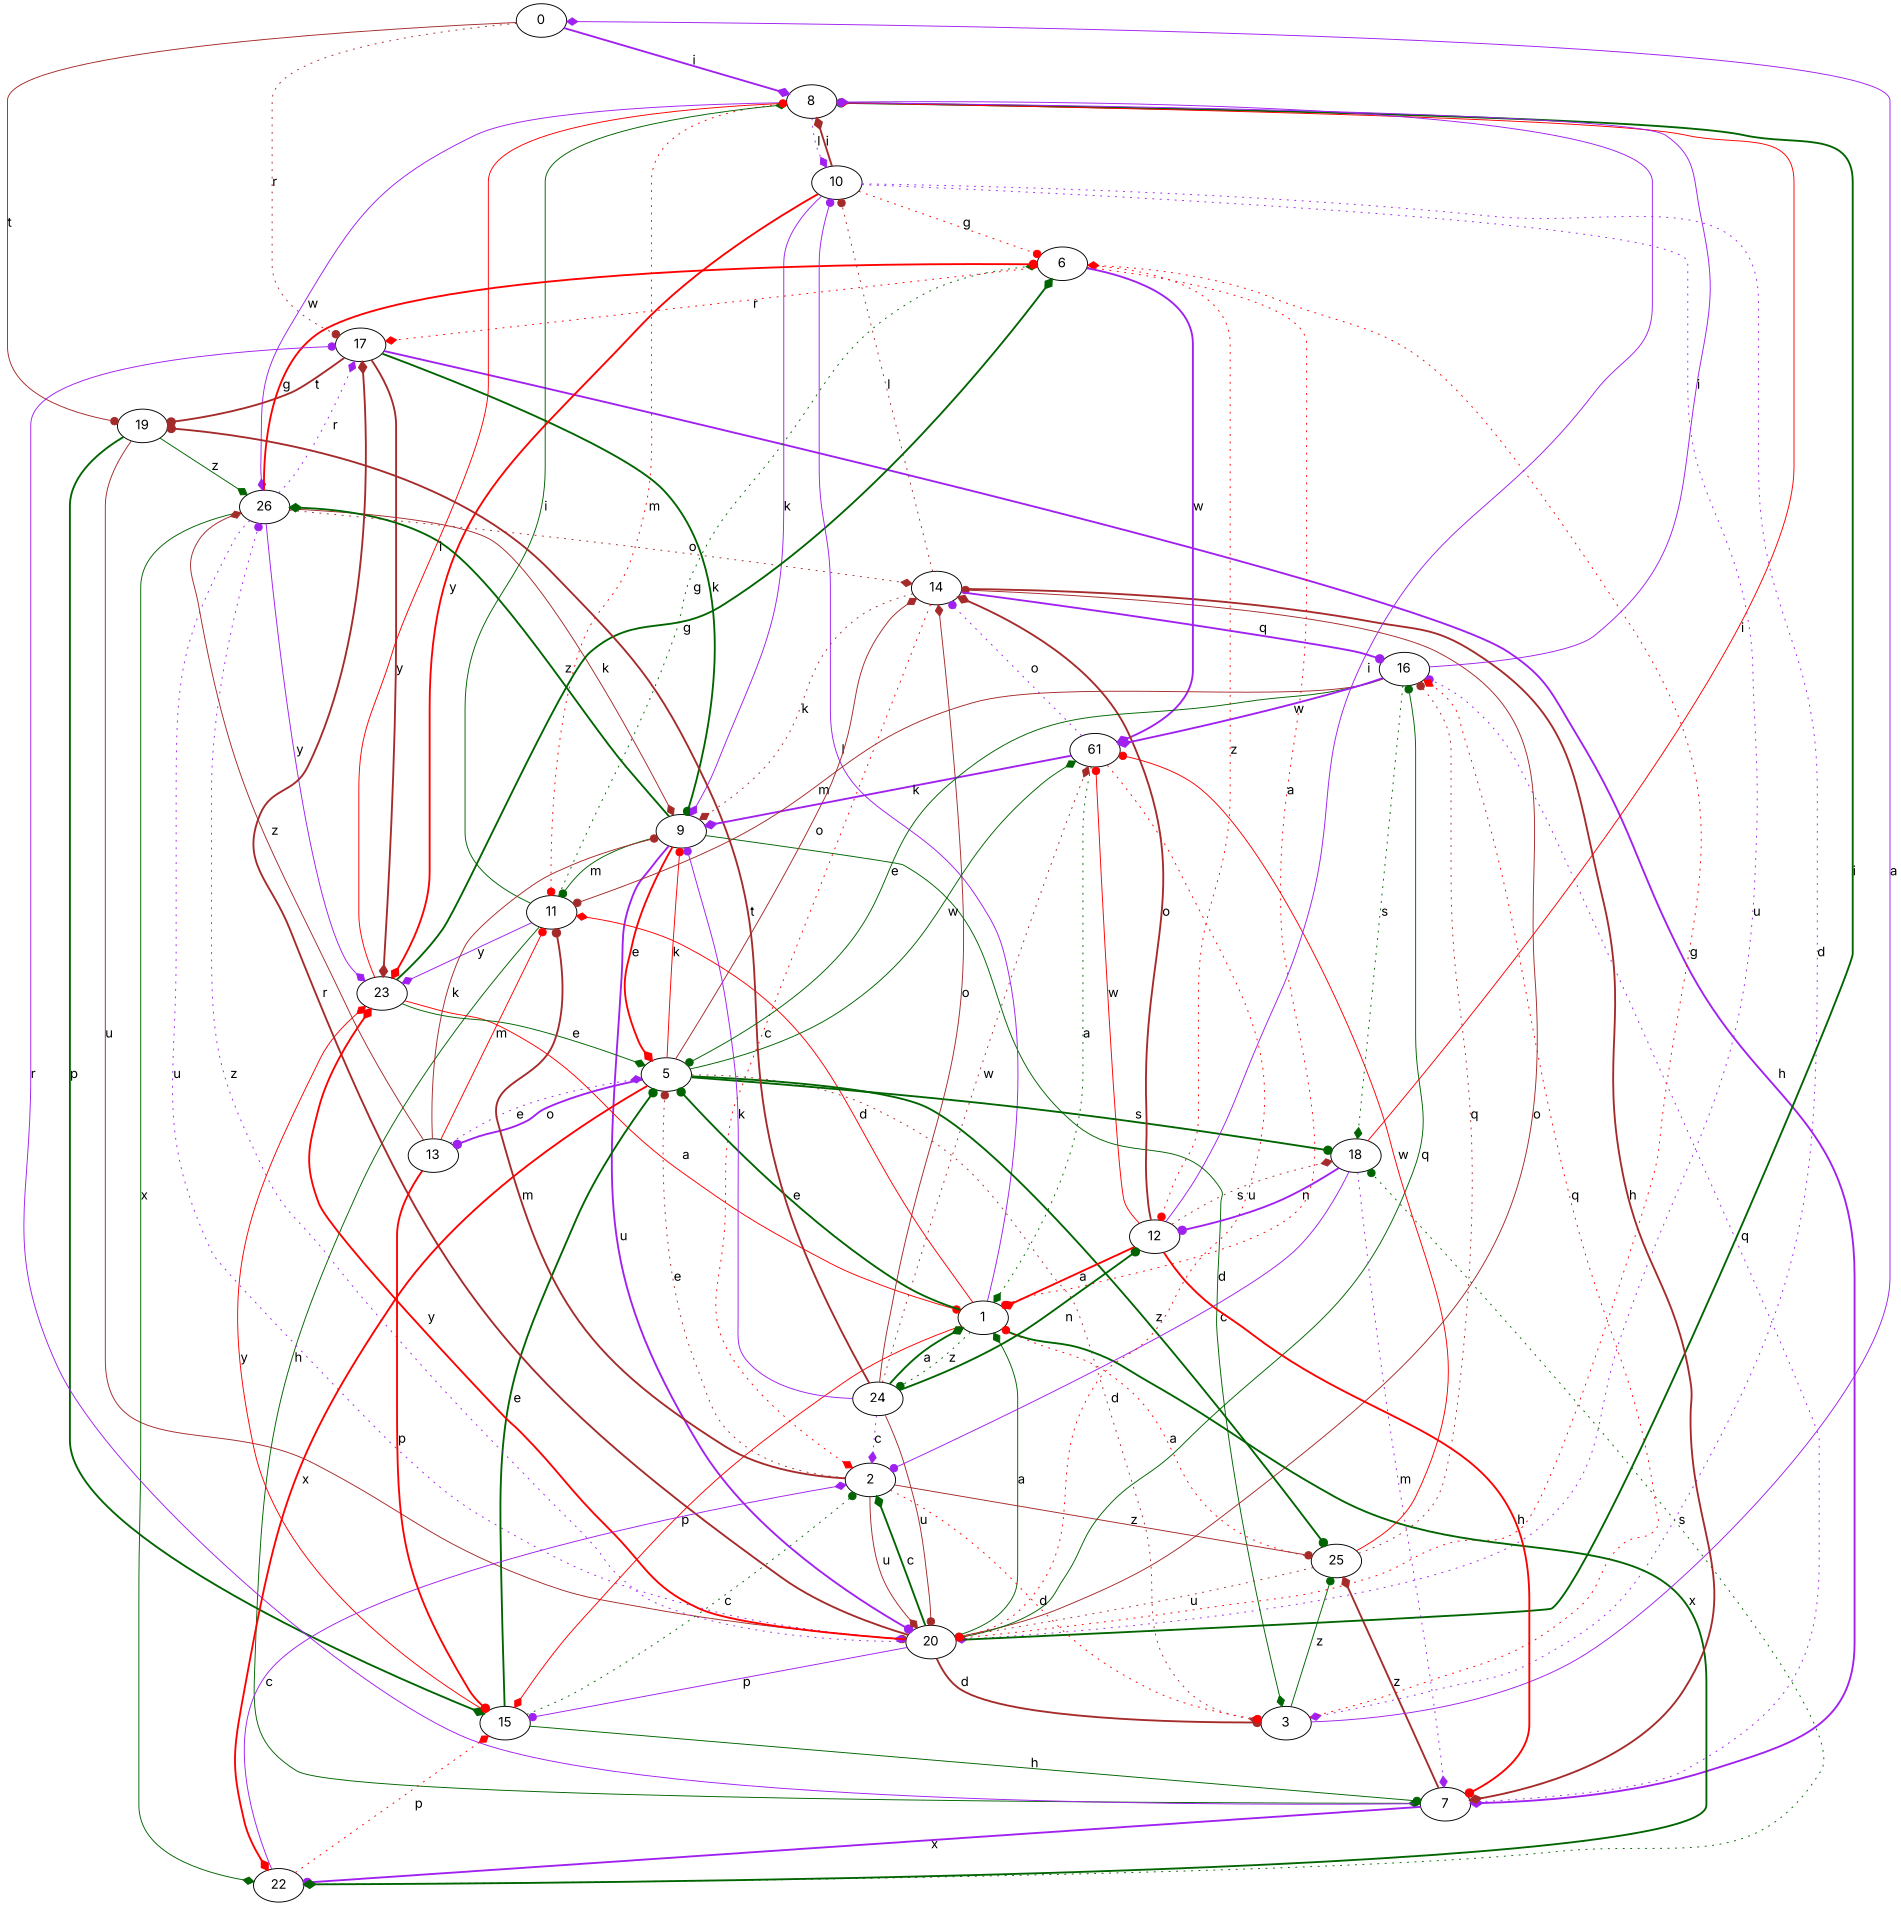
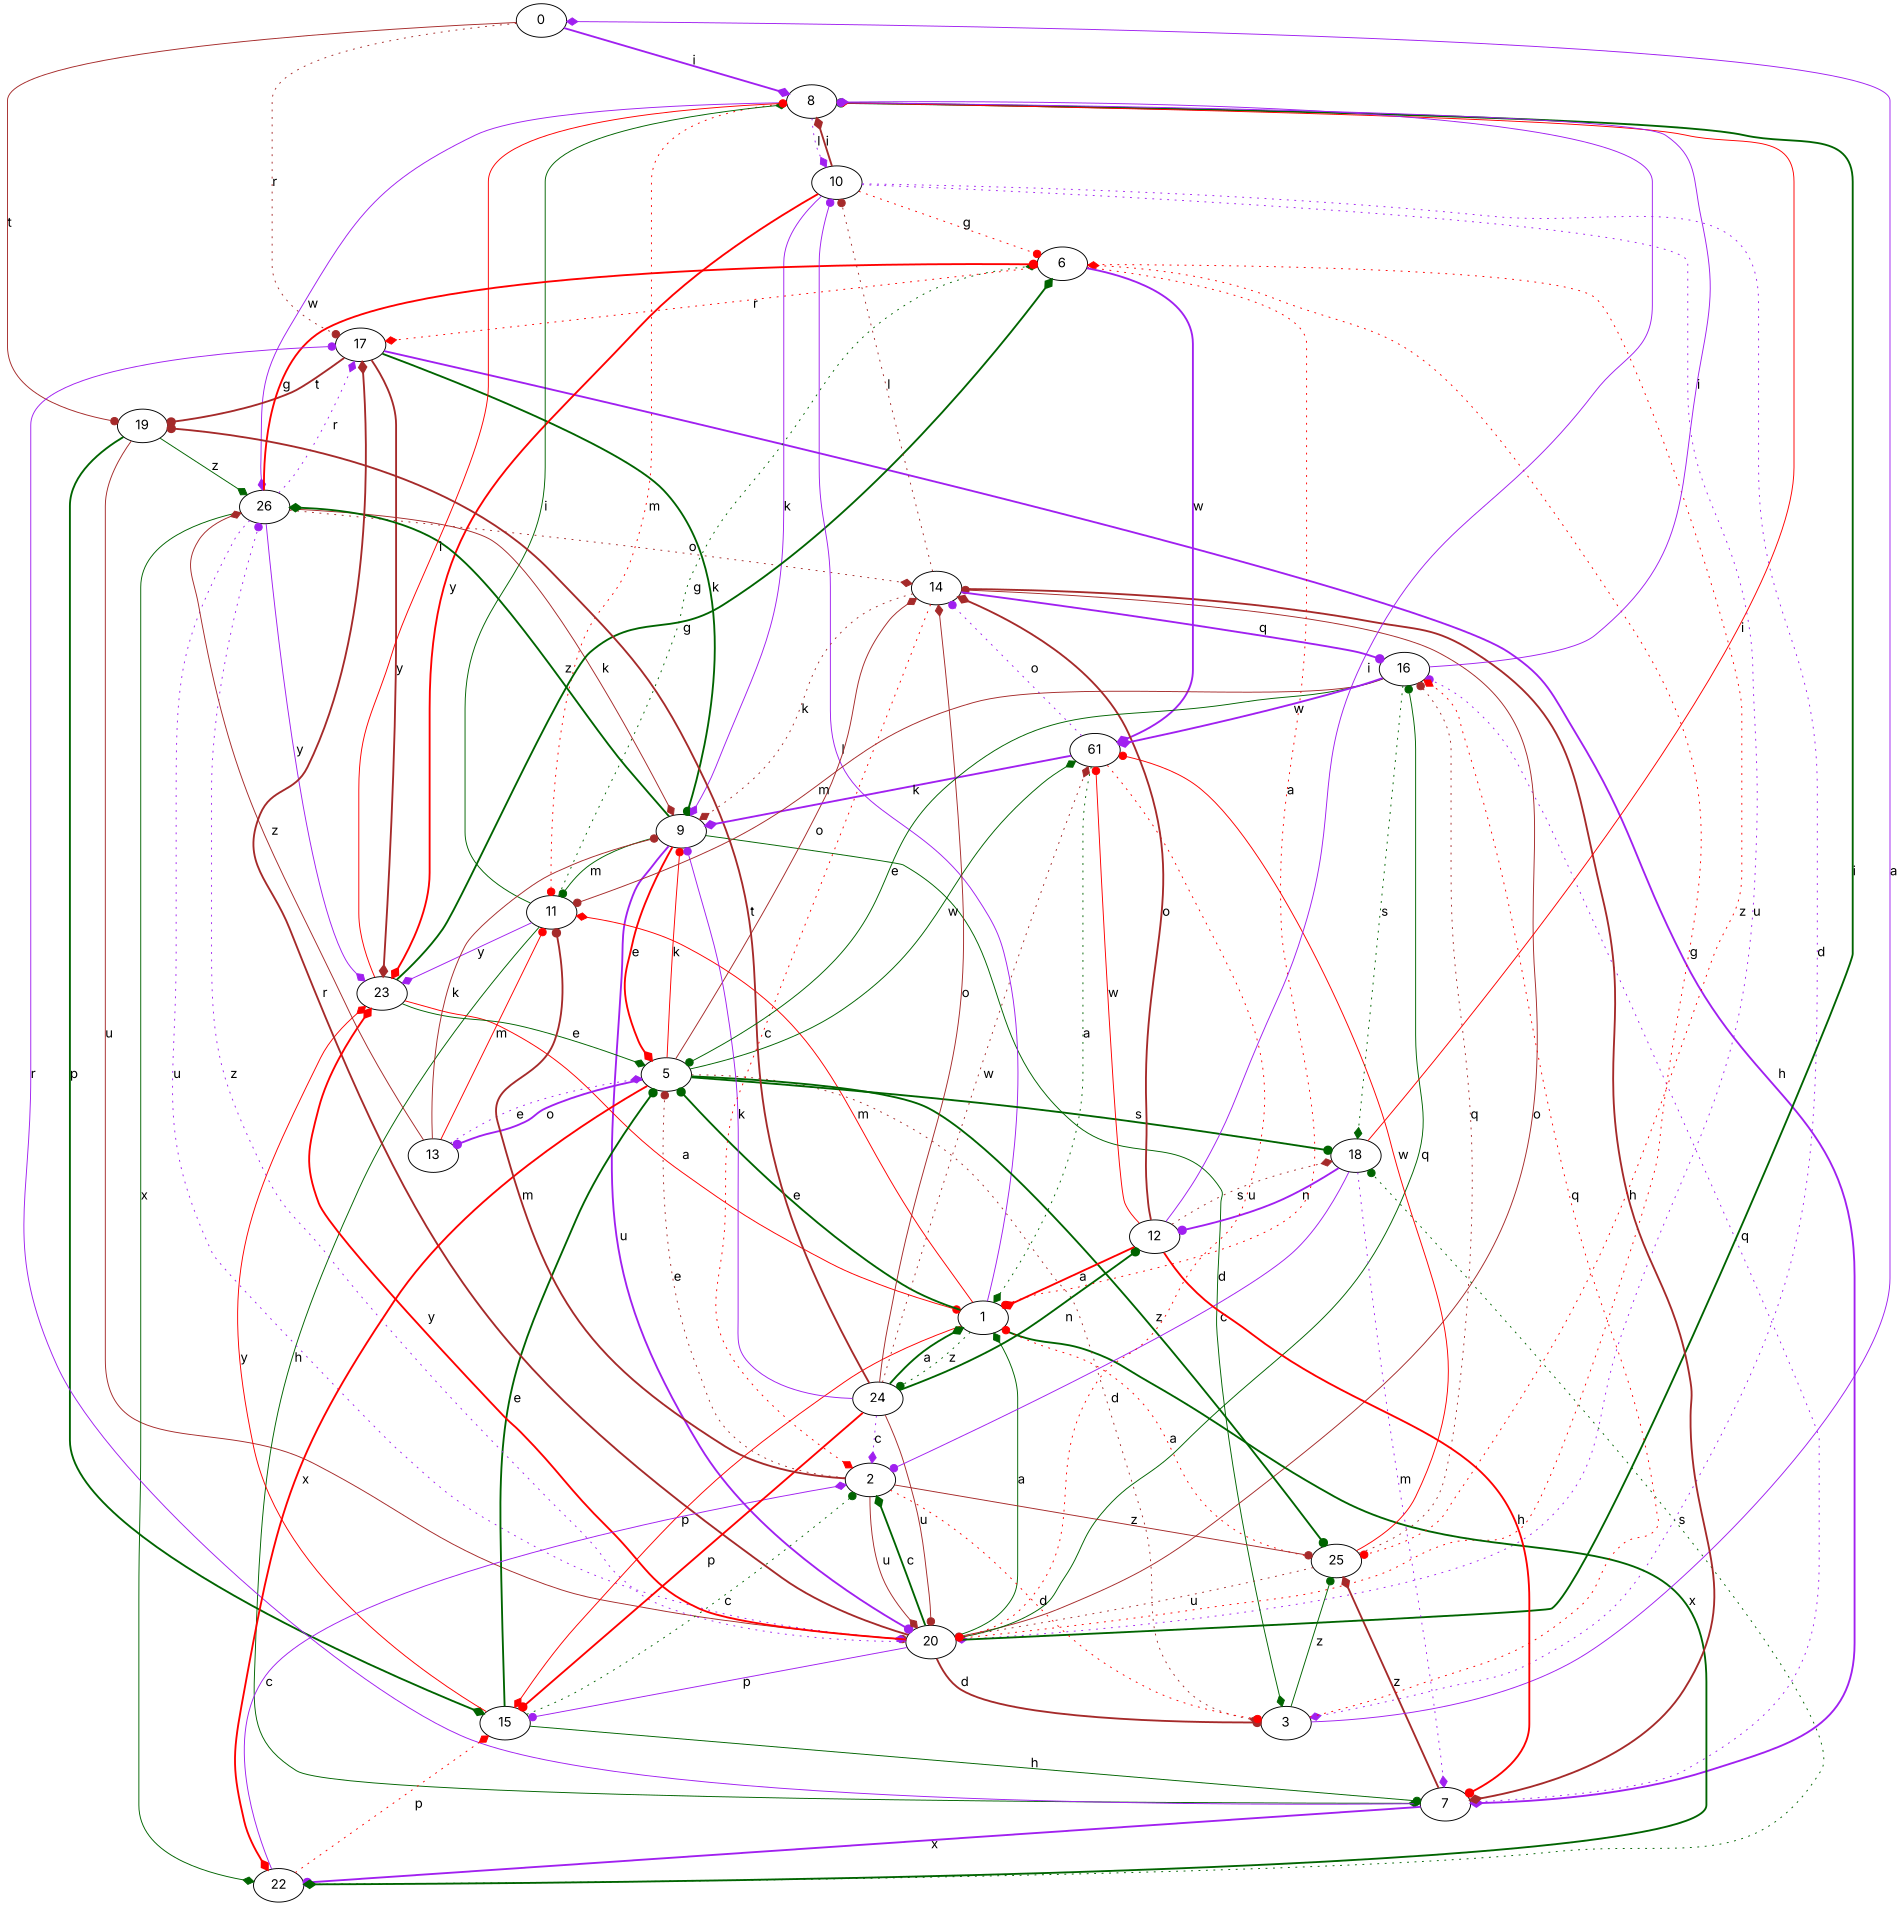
edge "6" -> "12": now "6" -> "25"
edge "1" -> "11": label "d" -> "m"
edge "13" -> "15": now "24" -> "15"
